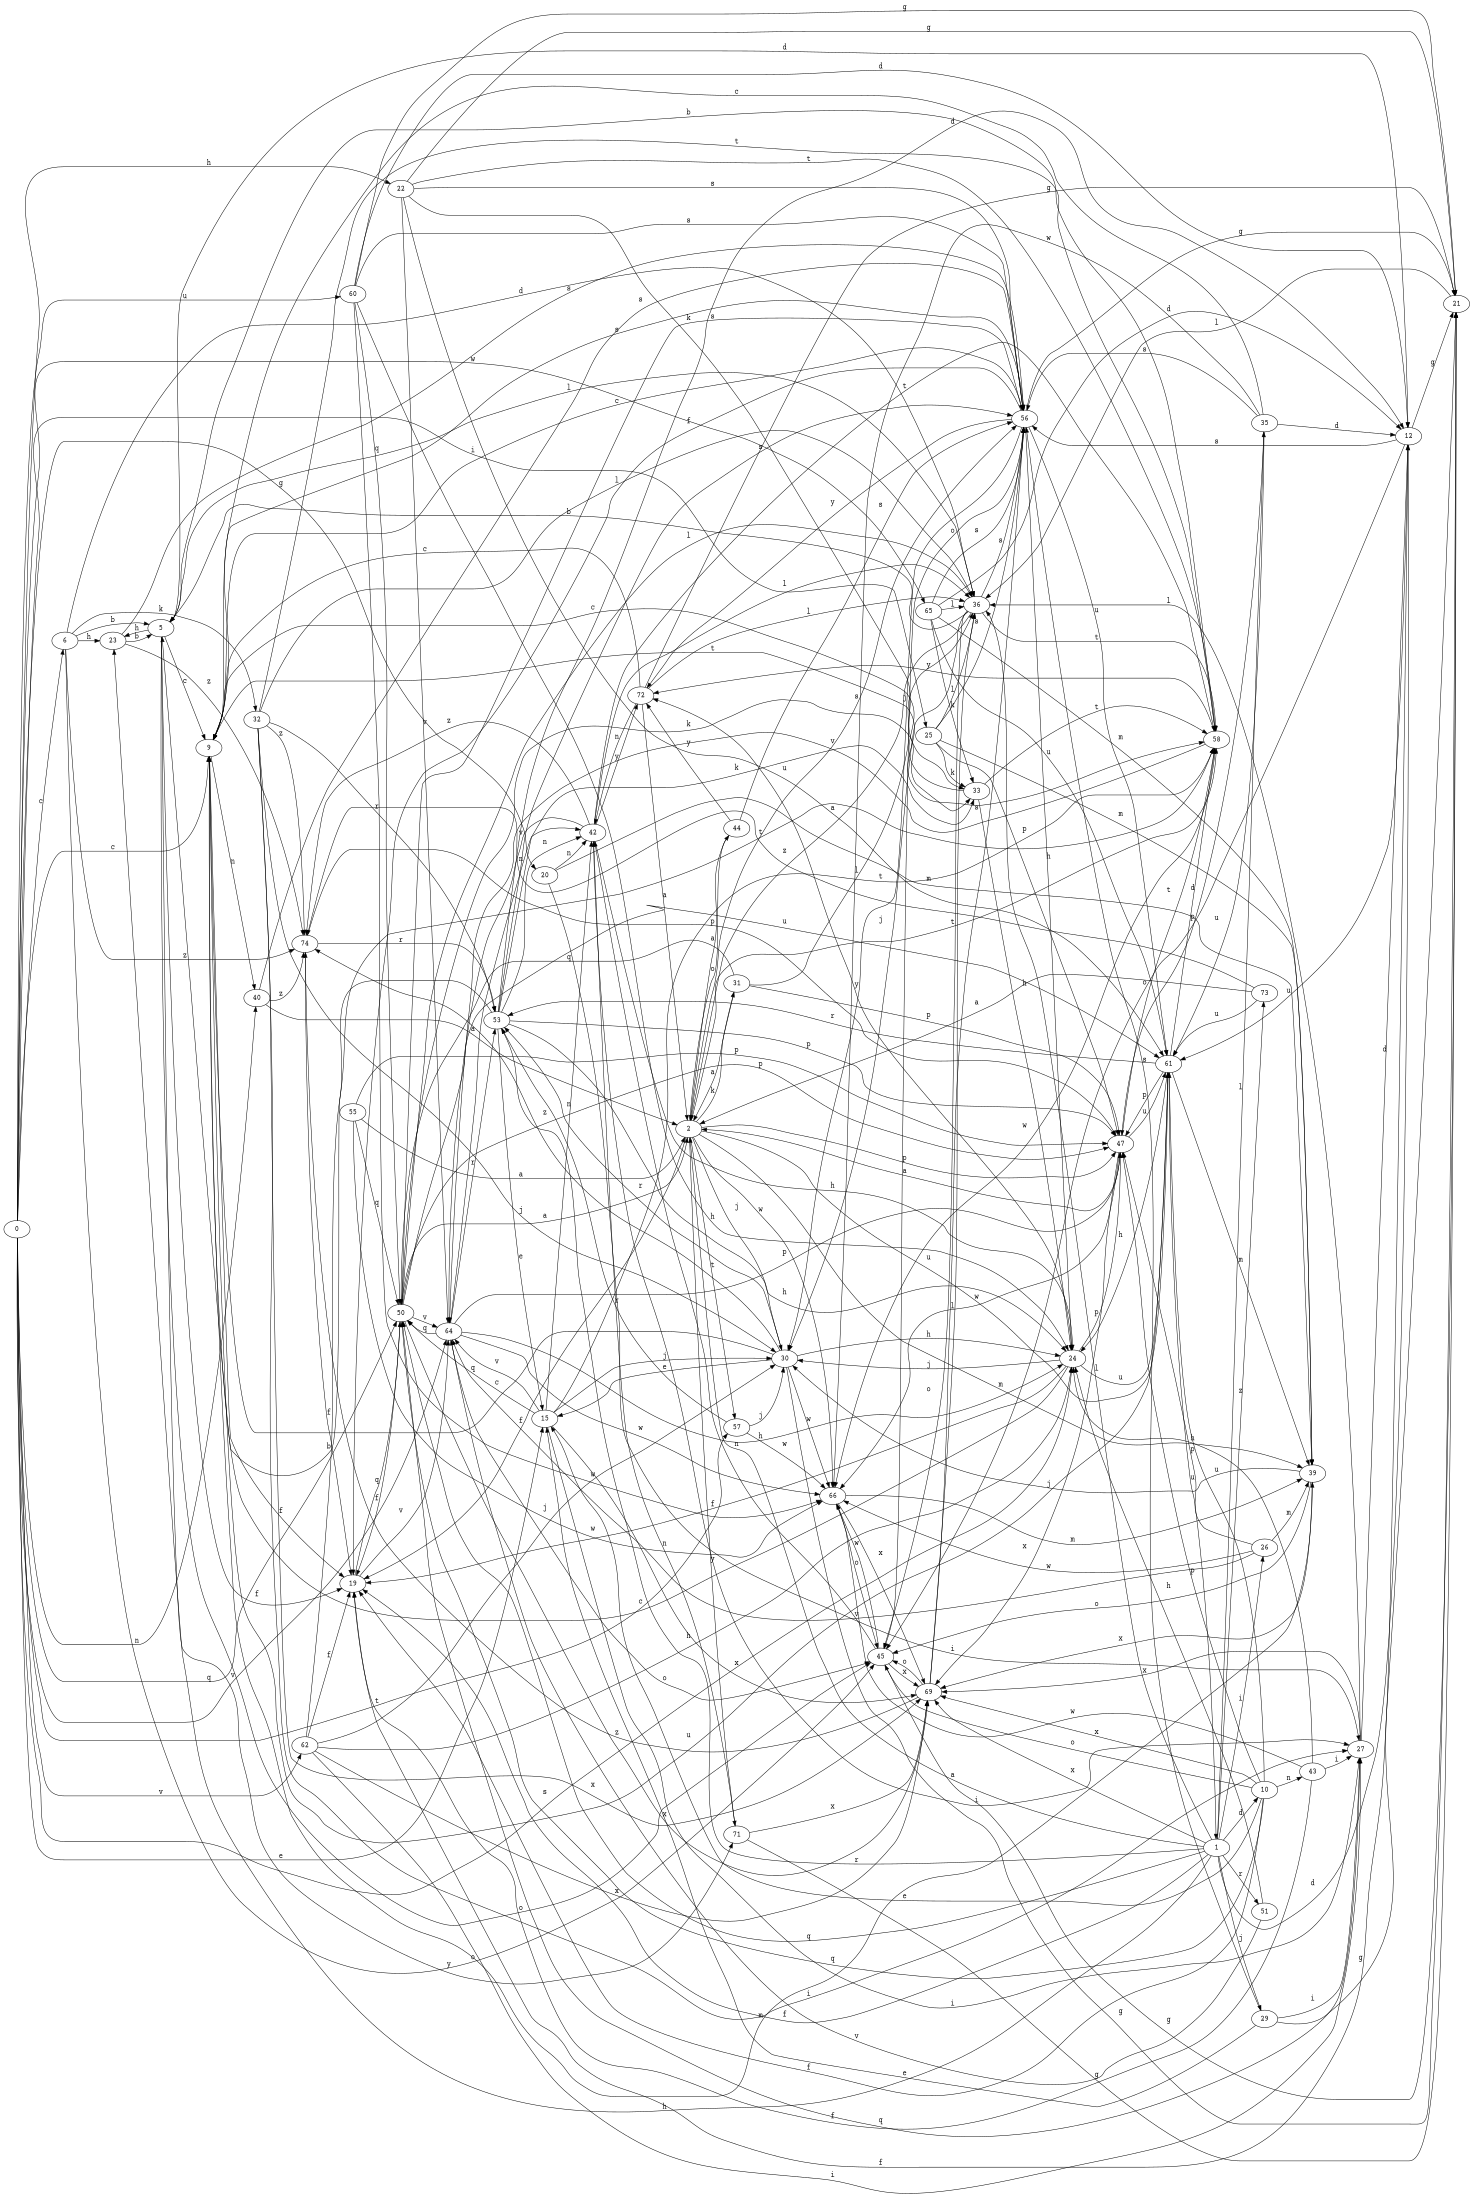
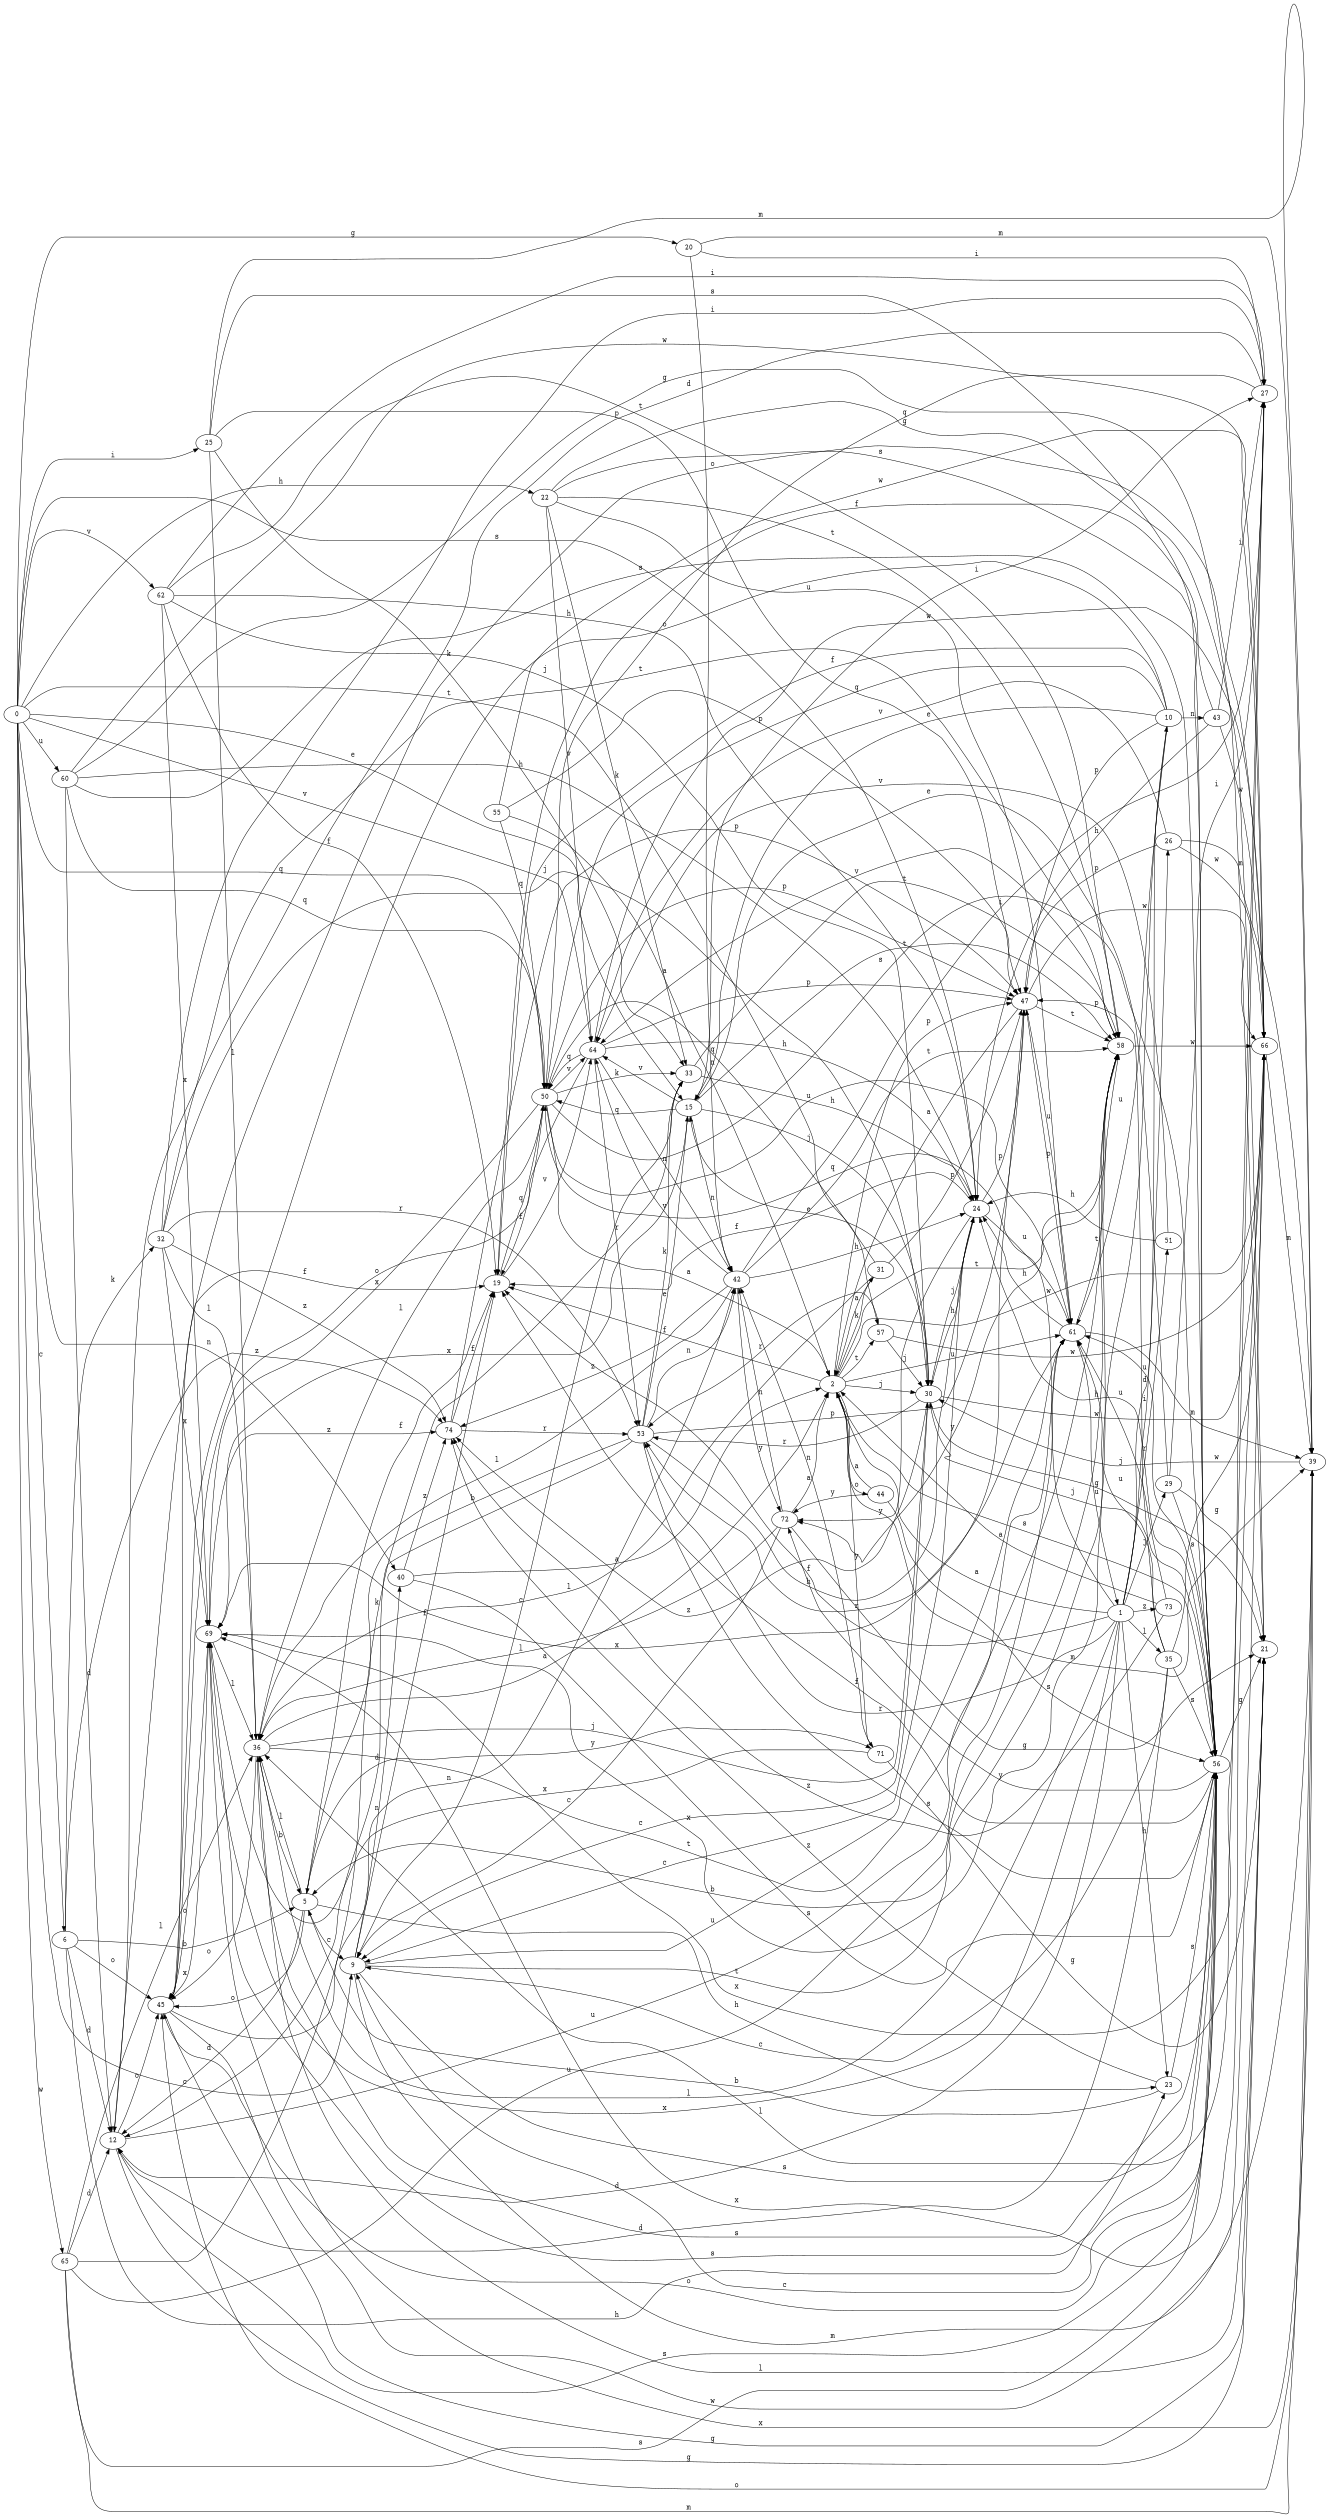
edge "6" -> "36": now "6" -> "12"
edge "61" -> "58": label "d" -> "t"
